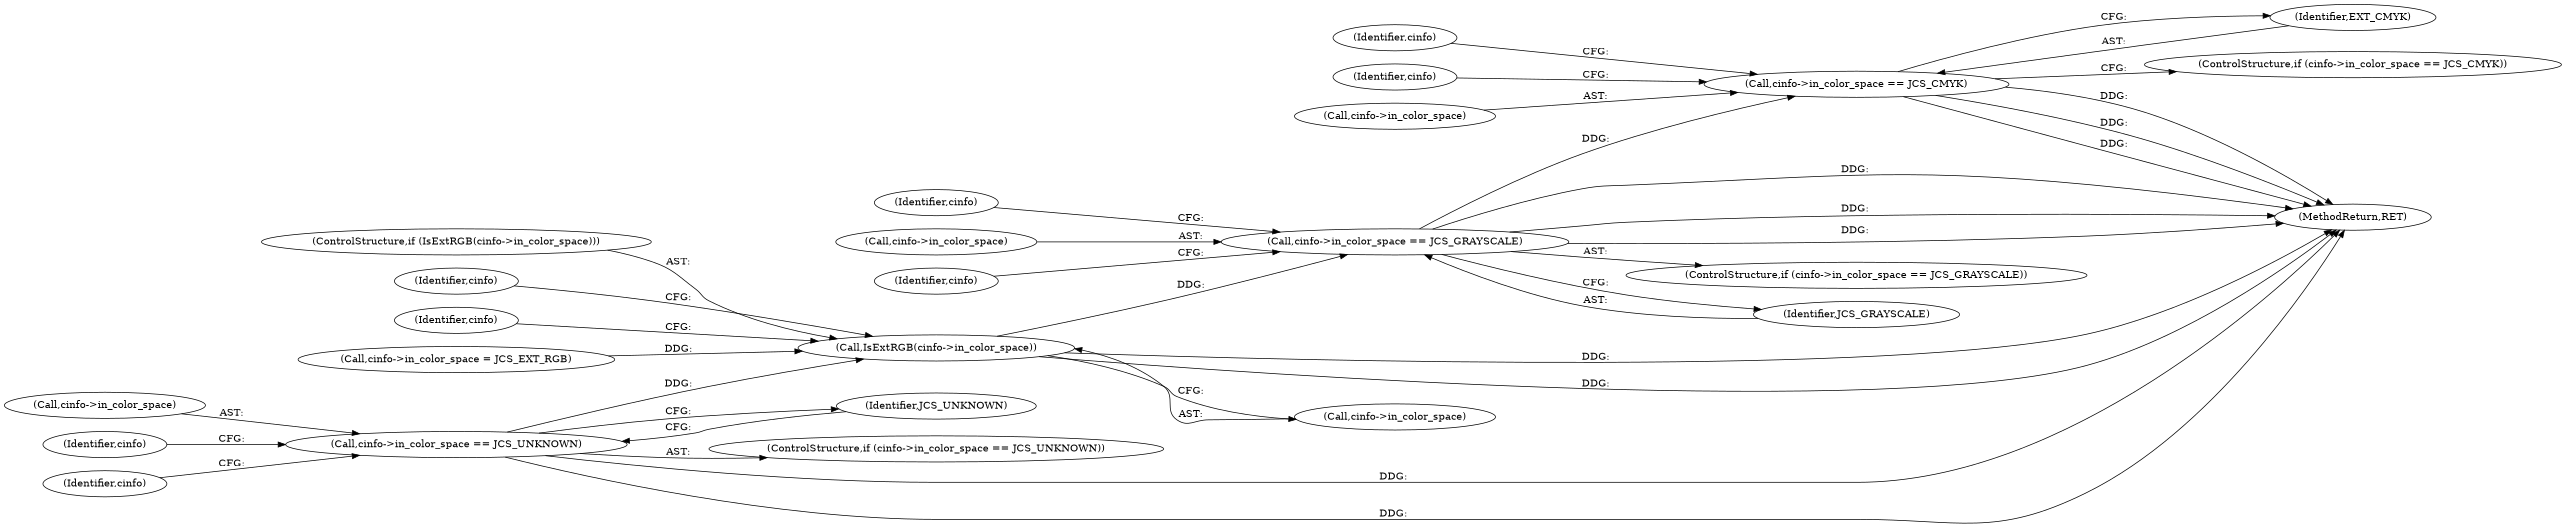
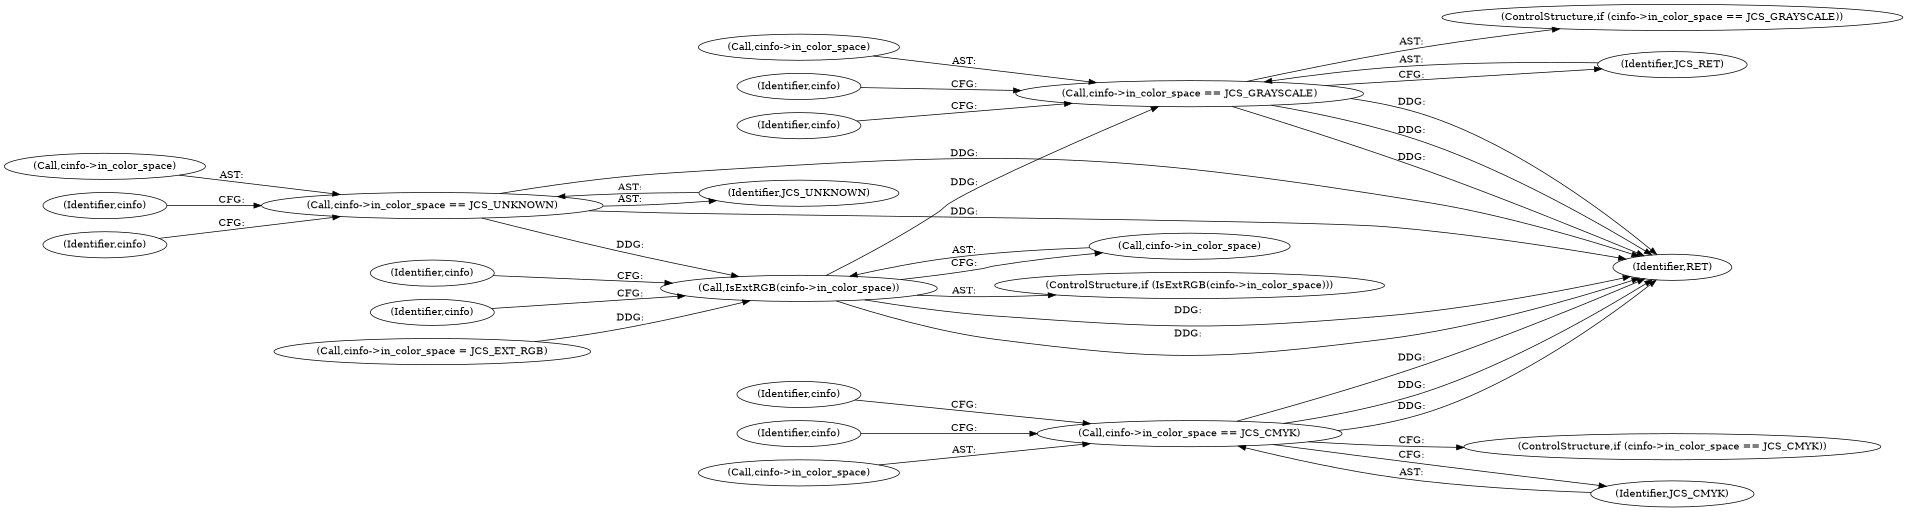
node "(Identifier,EXT_CMYK)": label "(Identifier,EXT_CMYK)" -> "(Identifier,JCS_CMYK)"
edge "(Call,cinfo->in_color_space == JCS_GRAYSCALE)" -> "(Call,cinfo->in_color_space == JCS_CMYK)": removed, label "DDG:"
node "(MethodReturn,RET)": label "(MethodReturn,RET)" -> "(Identifier,RET)"
edge "(ControlStructure,if (IsExtRGB(cinfo->in_color_space)))" -> "(Call,IsExtRGB(cinfo->in_color_space))": reversed
node "(Identifier,JCS_GRAYSCALE)": label "(Identifier,JCS_GRAYSCALE)" -> "(Identifier,JCS_RET)"
edge "(Call,cinfo->in_color_space == JCS_UNKNOWN)" -> "(Identifier,JCS_UNKNOWN)": label "CFG: " -> "AST: "
edge "(Identifier,JCS_UNKNOWN)" -> "(Call,cinfo->in_color_space == JCS_UNKNOWN)": label "CFG: " -> "AST: "
node "(ControlStructure,if (cinfo->in_color_space == JCS_UNKNOWN))": removed
